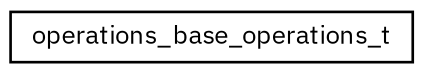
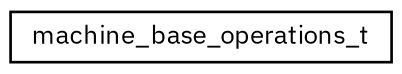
node "operations_base_operations_t": label "operations_base_operations_t" -> "machine_base_operations_t"
